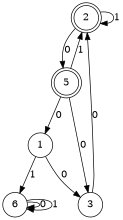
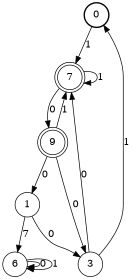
node "0": added
node "2": label "2" -> "7"
node "5": label "5" -> "9"
edge "1" -> "6": label "1" -> "7"
